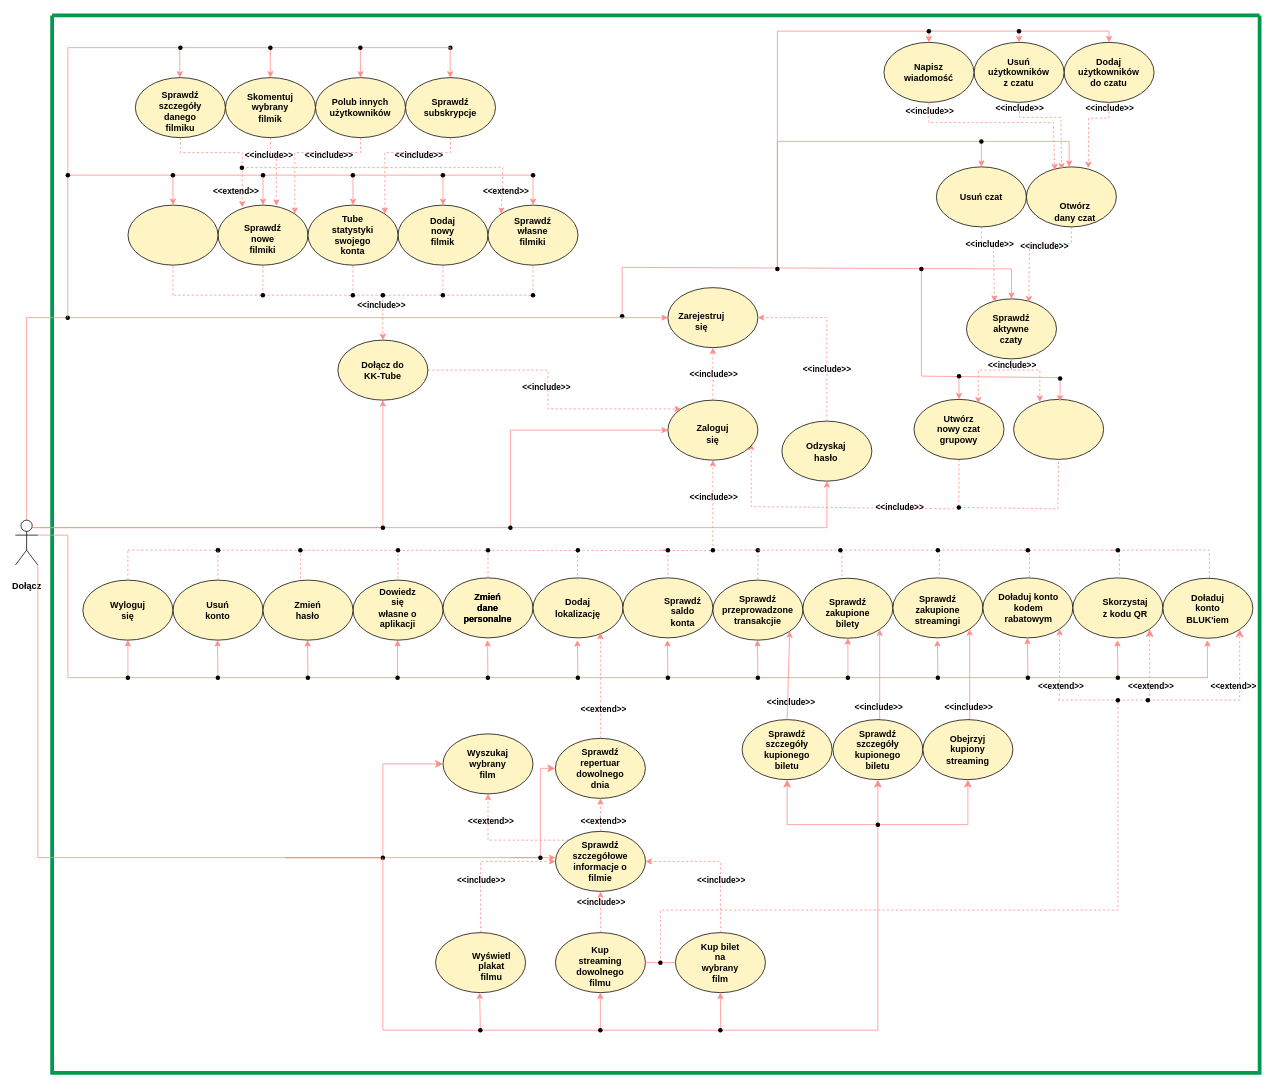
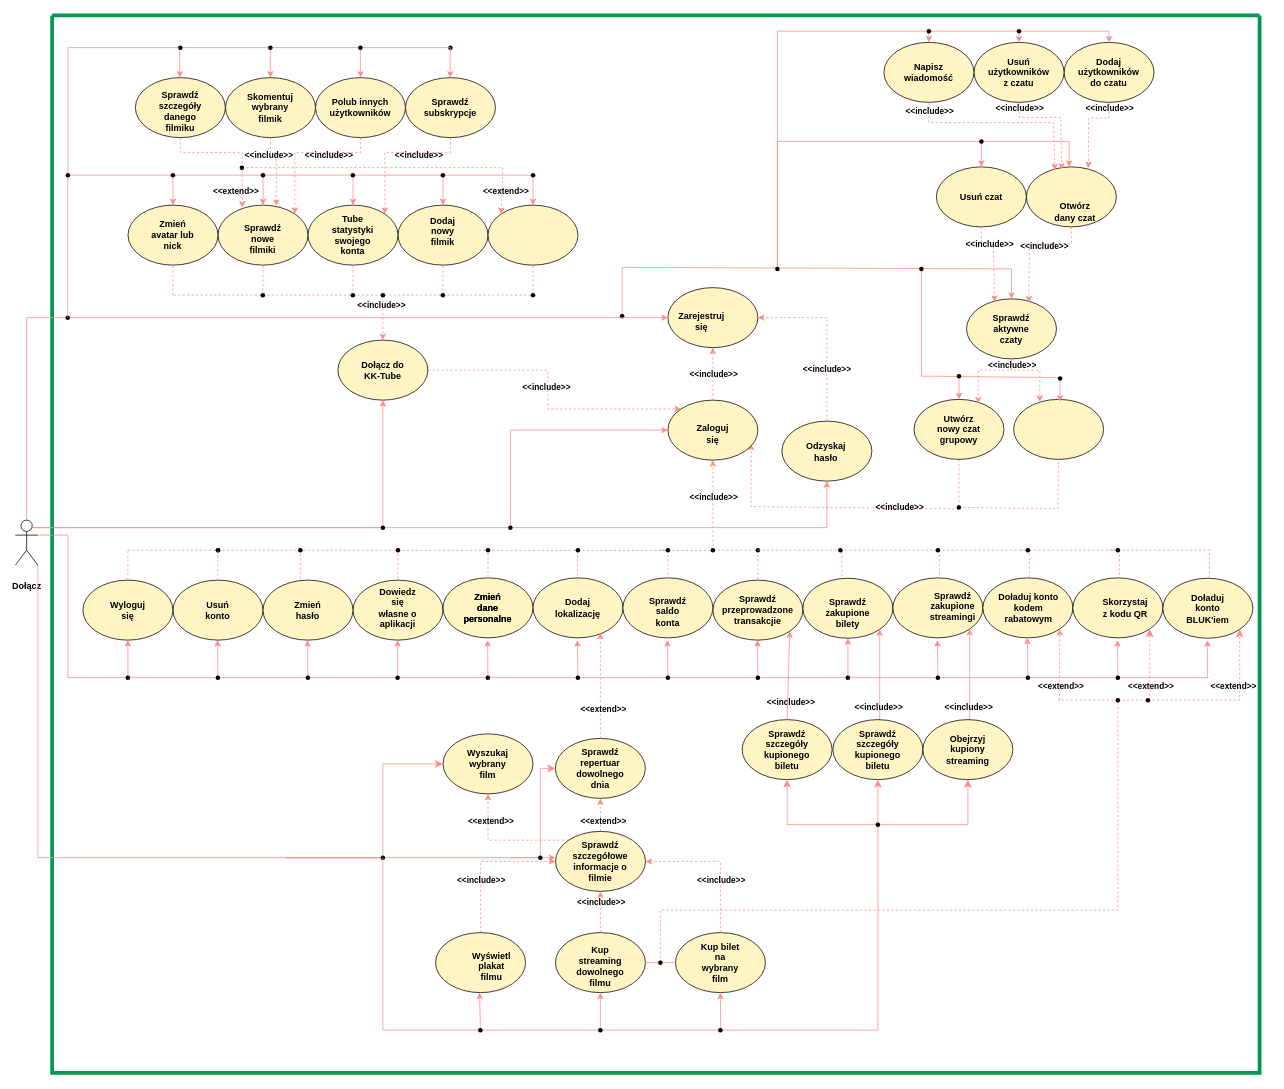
node "Sprawdź własne filmiki": removed
node "Zmień avatar lub nick": added
node "Sprawdź zakupione streamingi": moved (938, 610) -> (953, 606)
node "Sprawdź saldo konta": moved (683, 612) -> (668, 612)
